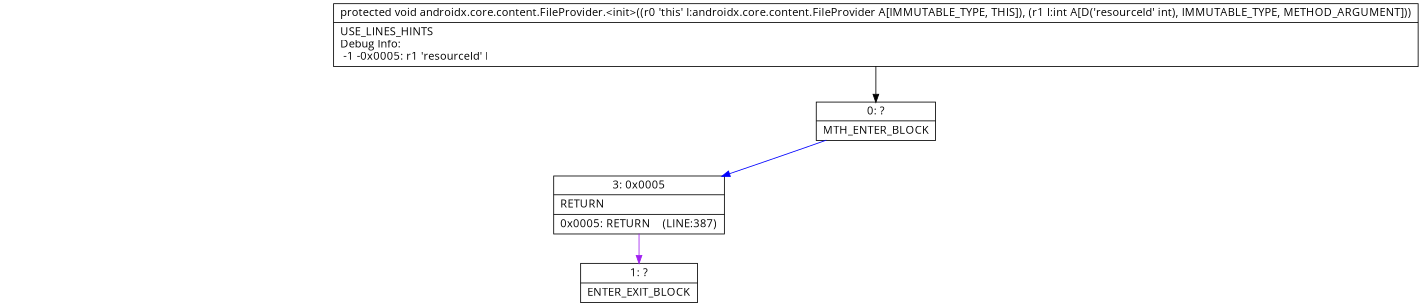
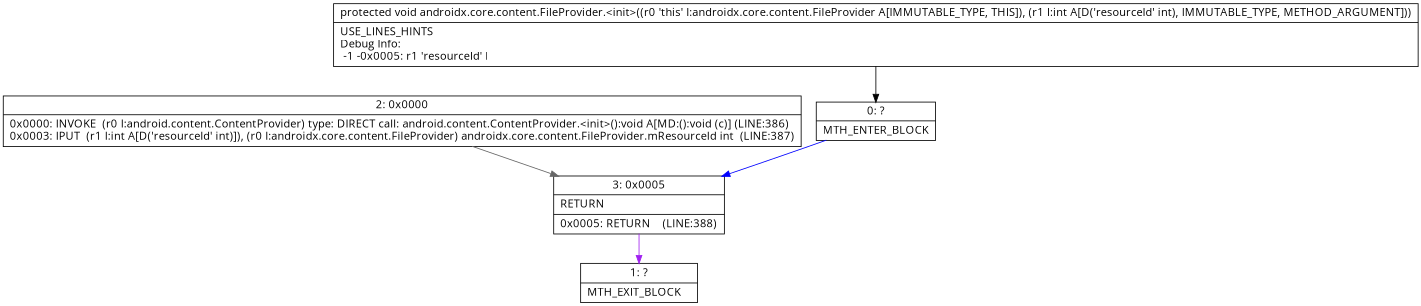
node "2: 0x0000": added
node "3: 0x0005": text "0x0005: RETURN    (LINE:387)" -> "0x0005: RETURN    (LINE:388)"
node "1: ?": text "ENTER_EXIT_BLOCK" -> "MTH_EXIT_BLOCK"
